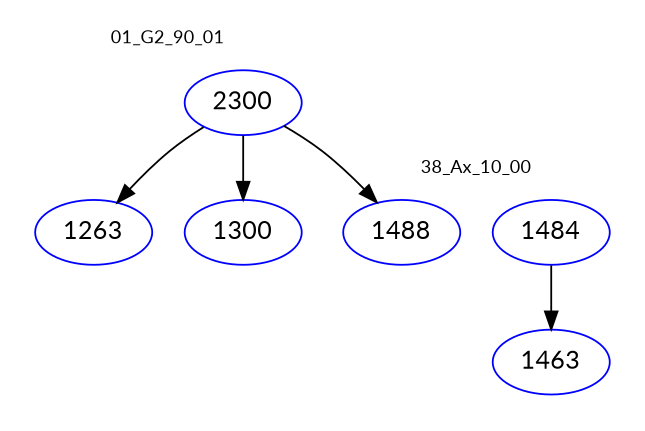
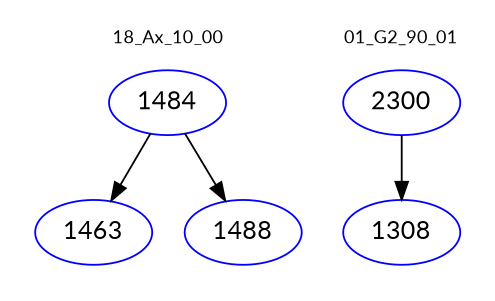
edge "2300" -> "1488": now "1484" -> "1488"
cluster "38_Ax_10_00": label "38_Ax_10_00" -> "18_Ax_10_00"
node "1263": removed
node "1300": label "1300" -> "1308"
